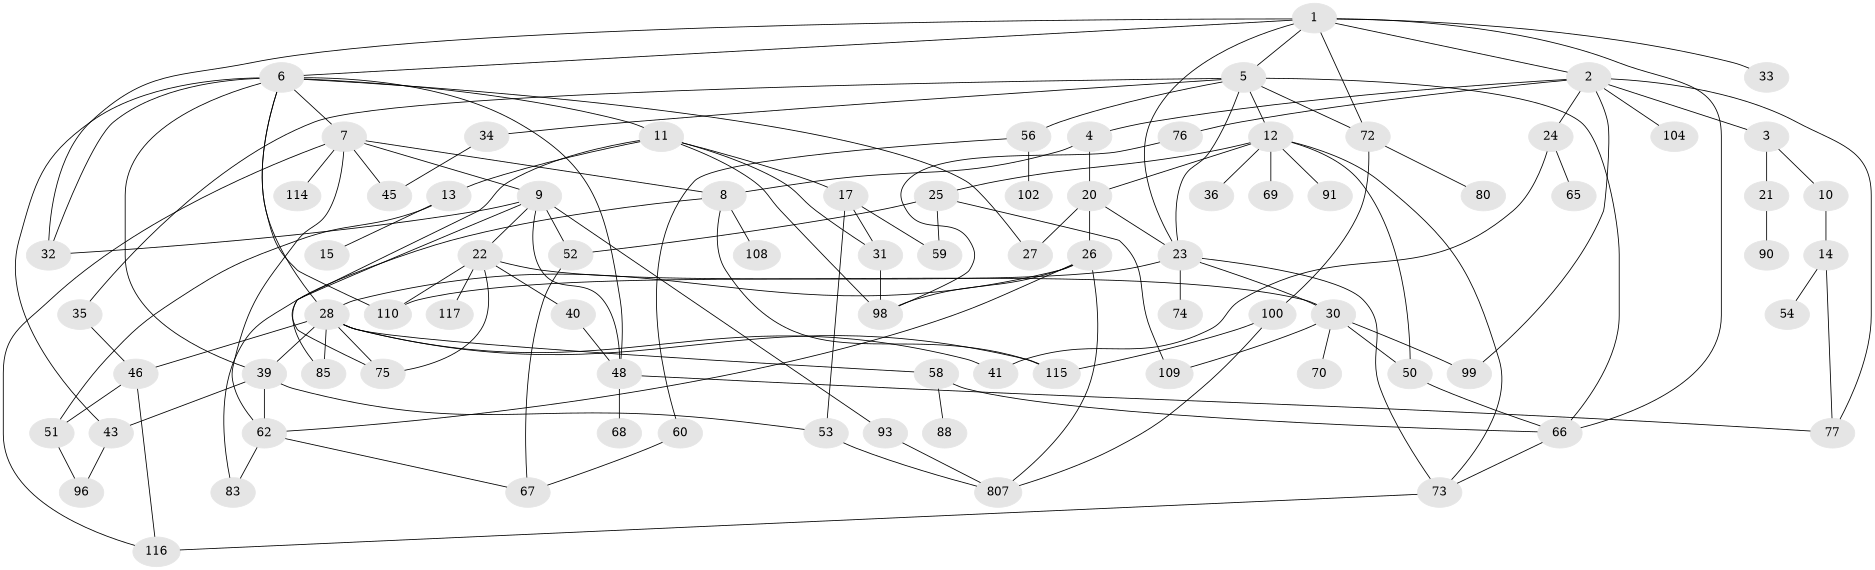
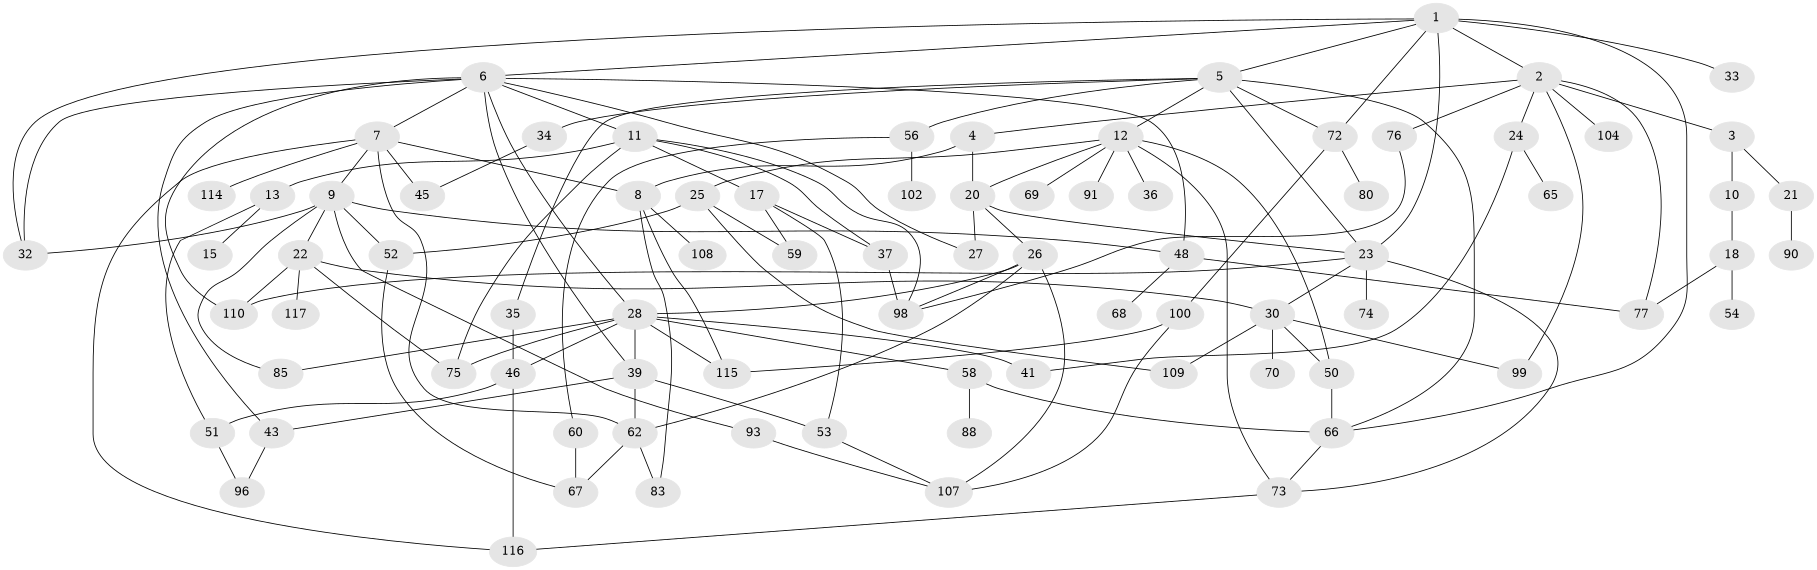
node "31": label "31" -> "37"
node "14": label "14" -> "18"
node "40": removed
node "807": label "807" -> "107"
